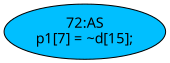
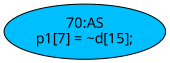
node "72:AS p1[7] = ~d[15];": label "72:AS p1[7] = ~d[15];" -> "70:AS p1[7] = ~d[15];"
